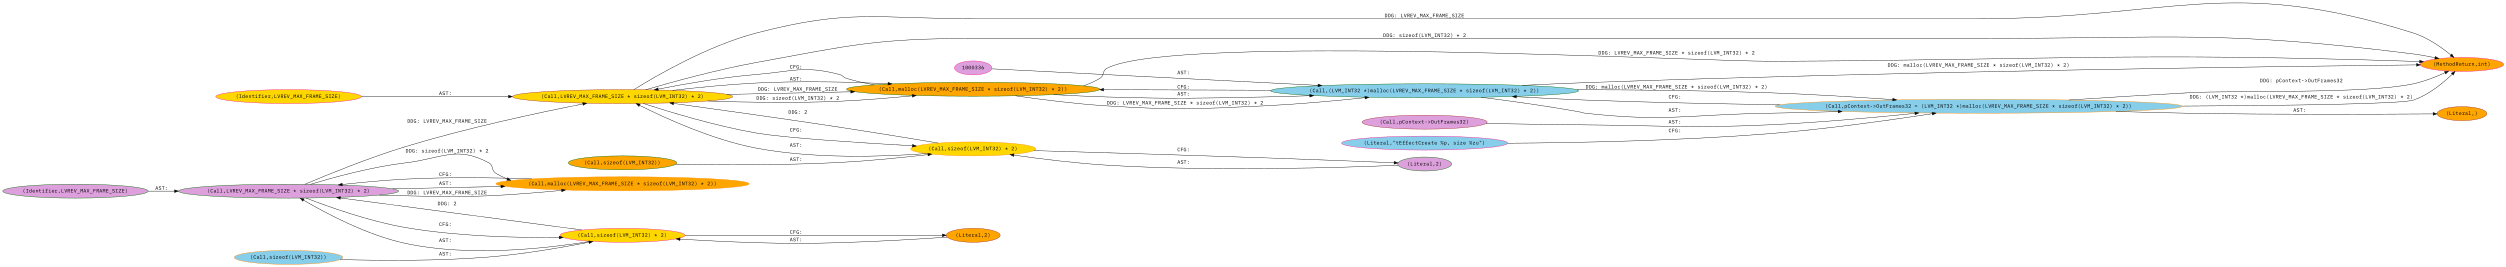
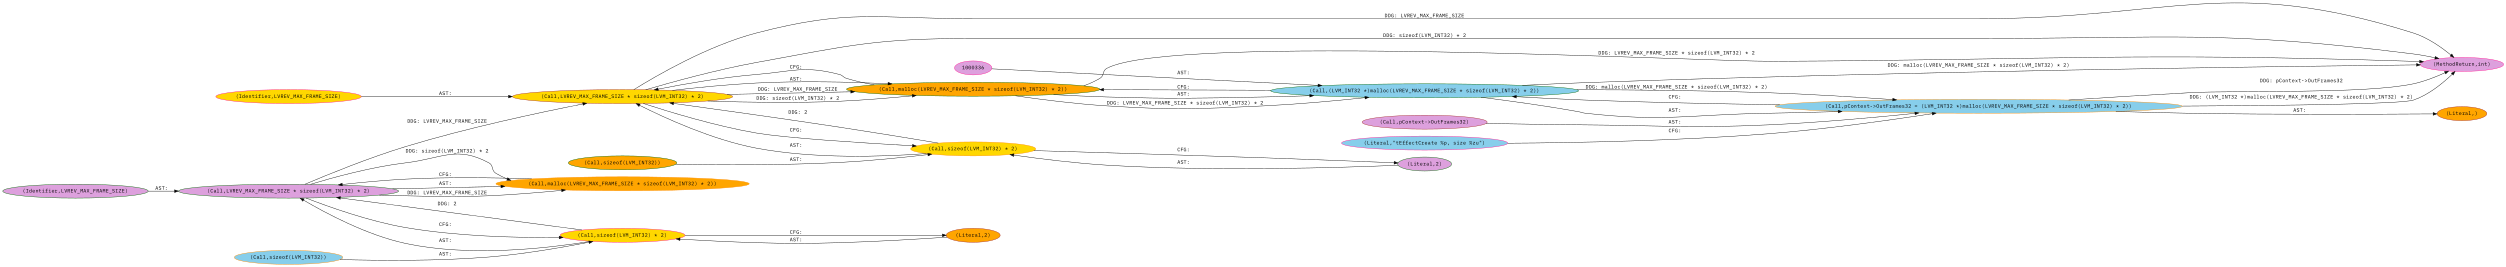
node "(MethodReturn,int)": fillcolor orange -> plum
